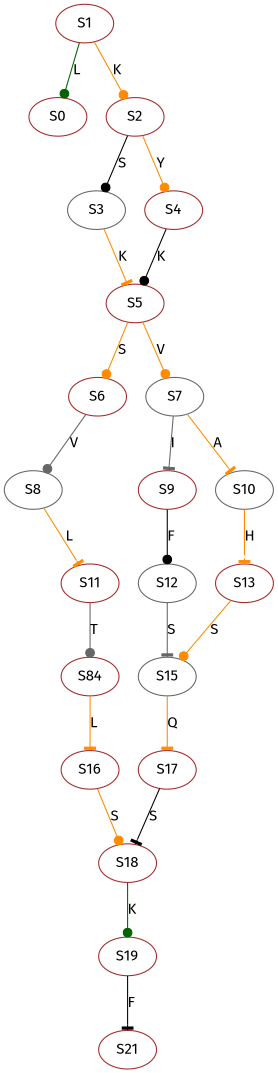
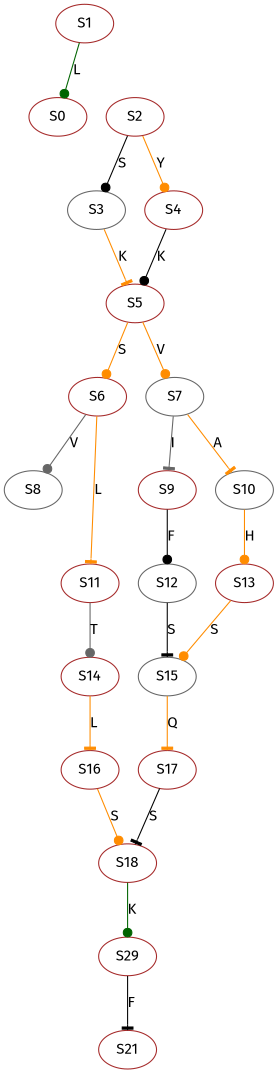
edge "S1" -> "S2": removed, label "K"
edge "S10" -> "S13": arrowhead tee -> dot
edge "S8" -> "S11": now "S6" -> "S11"
edge "S12" -> "S15": color gray40 -> black
node "S84": label "S84" -> "S14"
node "S19": label "S19" -> "S29"
